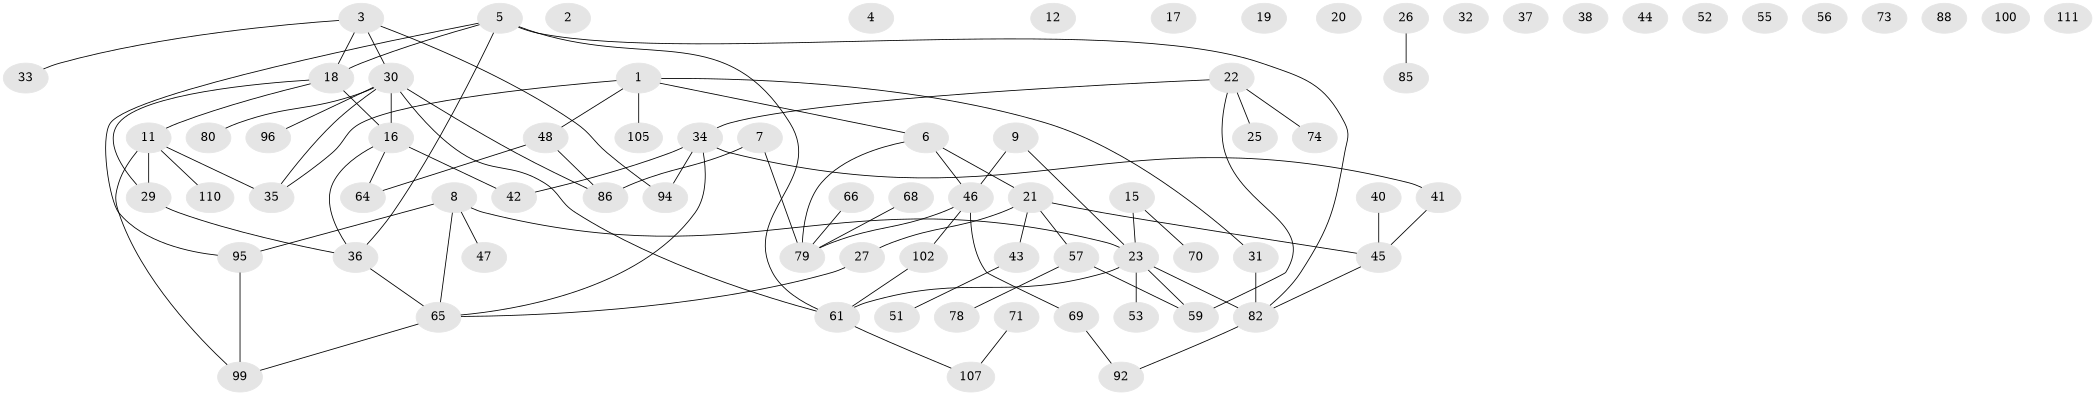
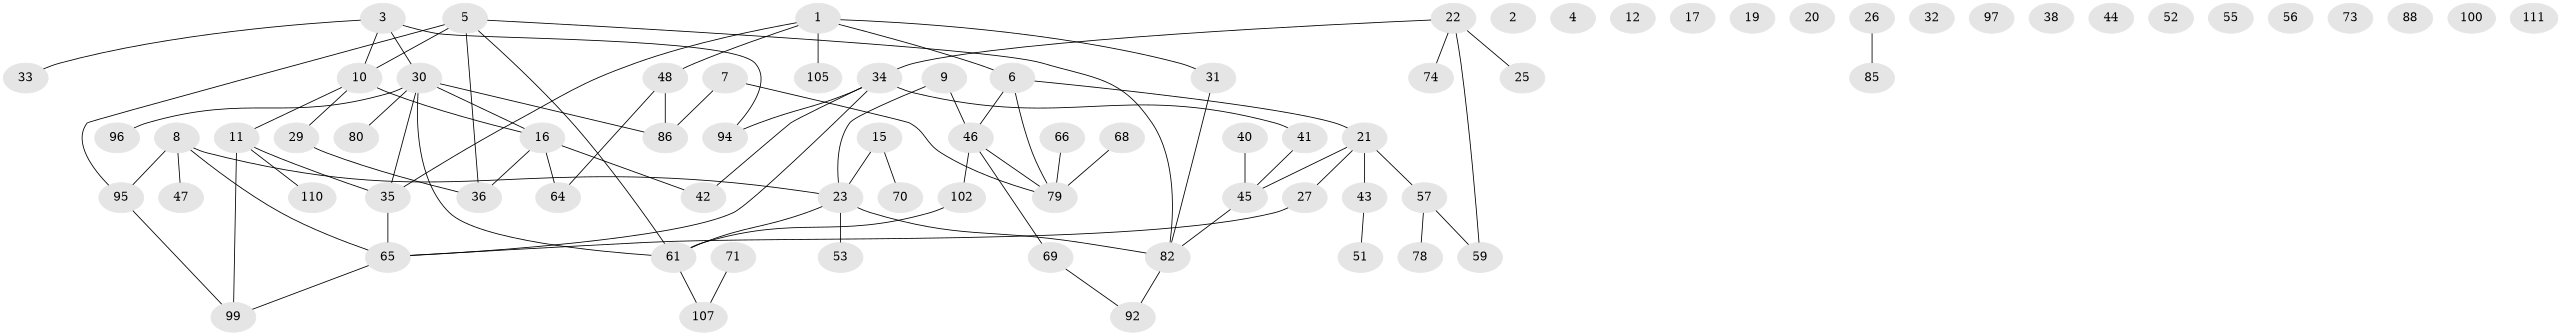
node "37": label "37" -> "97"
node "18": label "18" -> "10"
edge "11" -- "29": removed
edge "36" -- "65": now "35" -- "65"
edge "23" -- "59": removed
